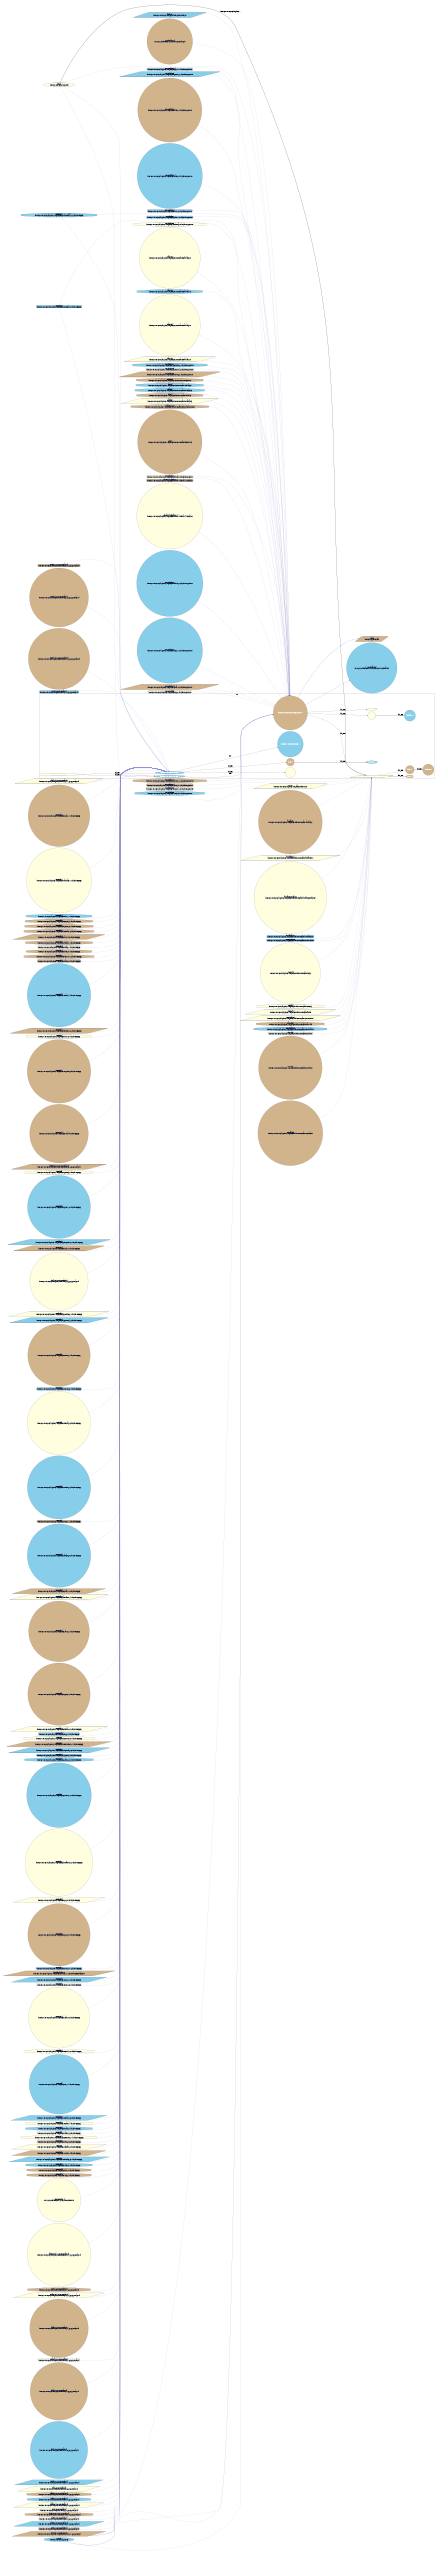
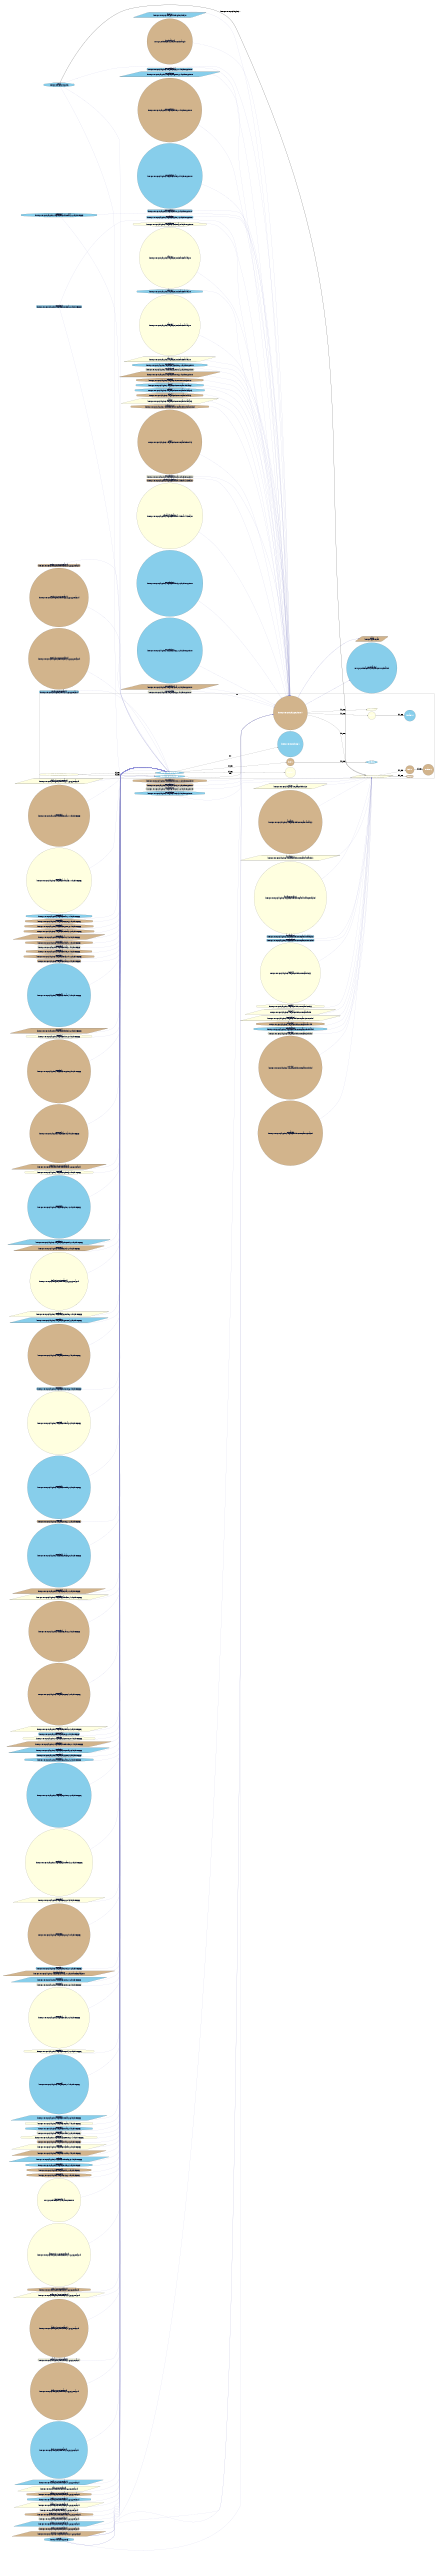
node "python3 /home/repro/.venv/reprozip/bin/python3": fillcolor lightyellow -> skyblue
